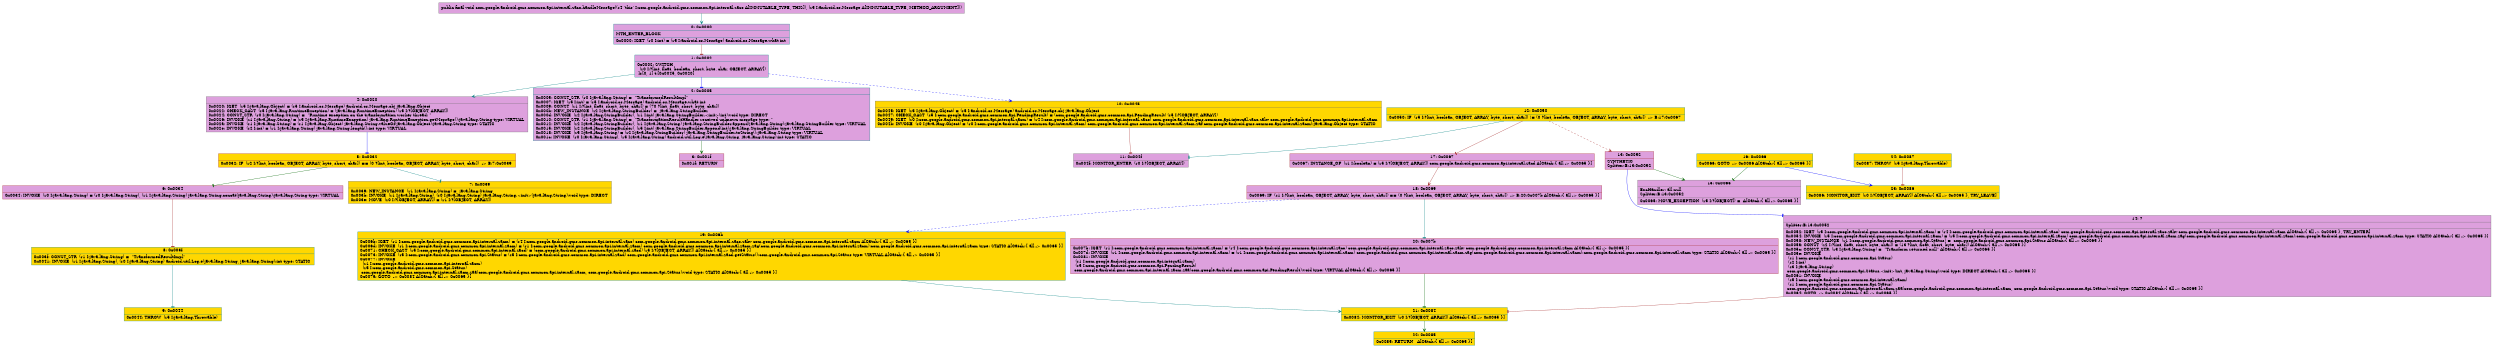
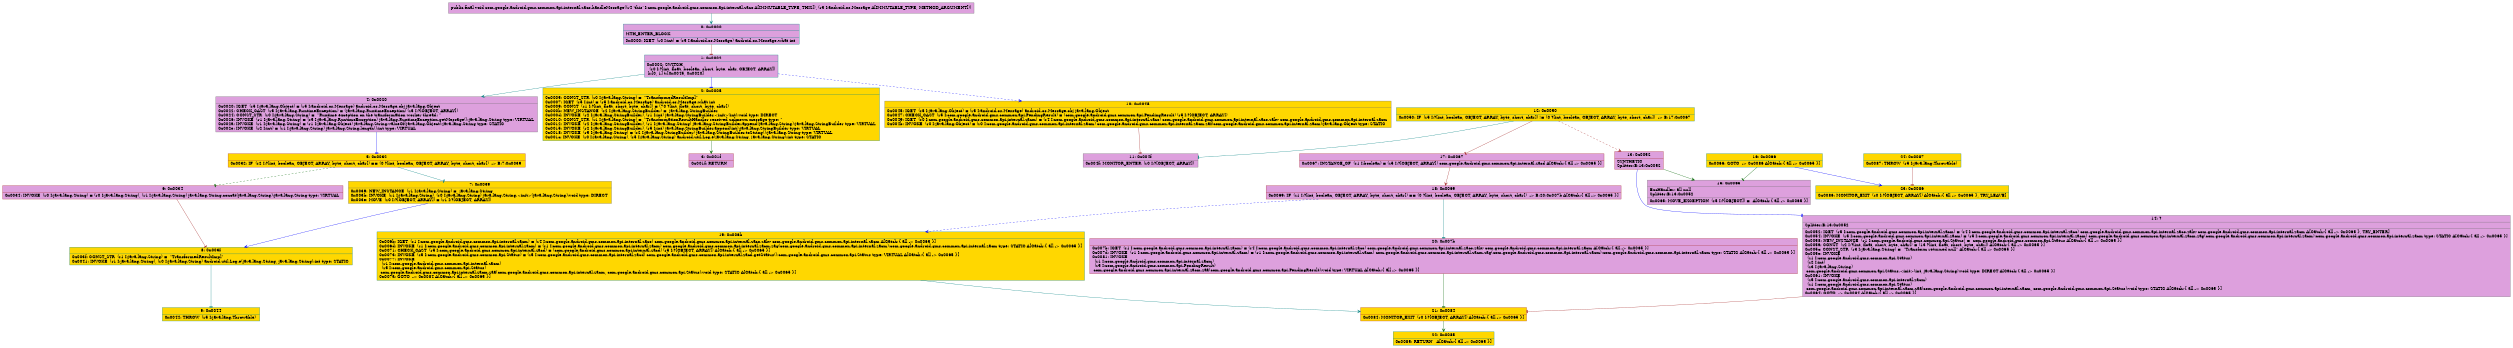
node "2: 0x0005": fillcolor plum -> gold
edge "5: 0x0032" -> "6: 0x0034": style solid -> dashed
edge "7: 0x0039" -> "8: 0x003f": added
node "21: 0x0084": color teal -> brown
